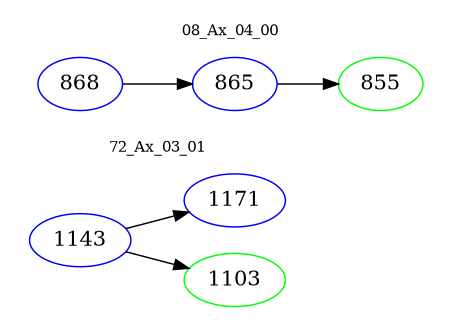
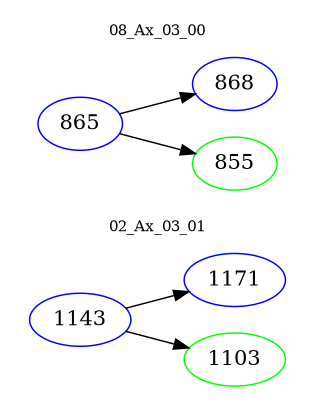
cluster "08_Ax_04_00": label "08_Ax_04_00" -> "08_Ax_03_00"
edge "868" -> "865": reversed
cluster "72_Ax_03_01": label "72_Ax_03_01" -> "02_Ax_03_01"
